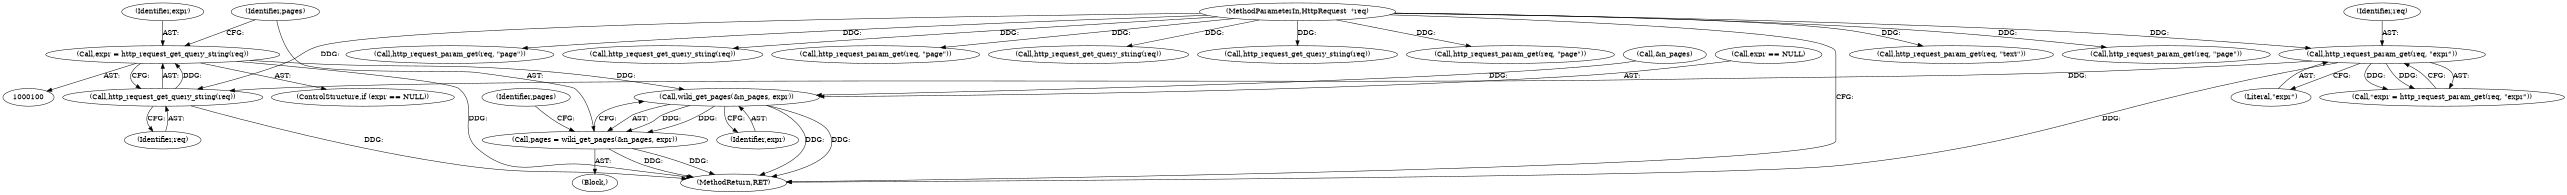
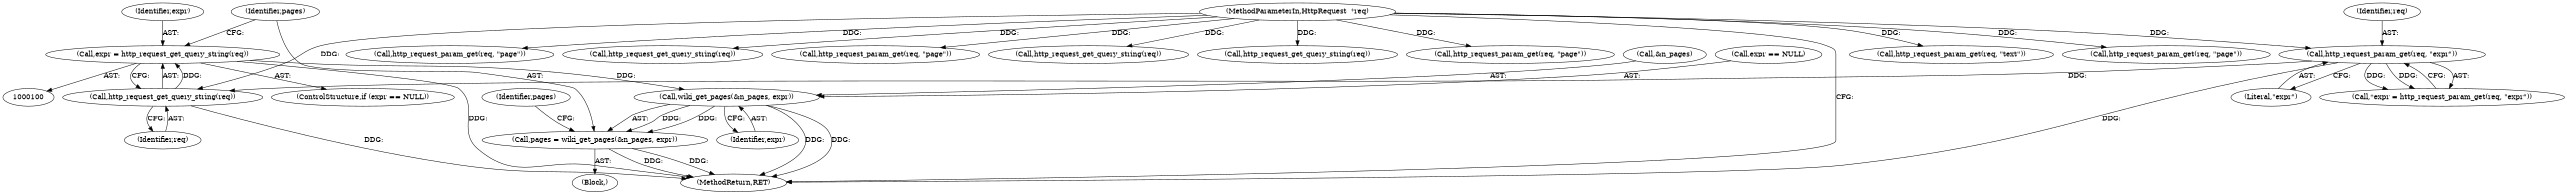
edge "(Call,&n_pages)" -> "(Call,wiki_get_pages(&n_pages, expr))": label "DDG: " -> "AST: "
edge "(Call,pages = wiki_get_pages(&n_pages, expr))" -> "(Call,wiki_get_pages(&n_pages, expr))": removed, label "CFG:"
